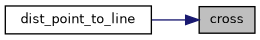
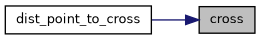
node "dist_point_to_line": label "dist_point_to_line" -> "dist_point_to_cross"
